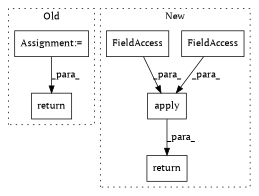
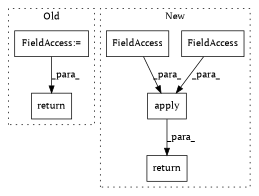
node "Assignment:=": label "Assignment:=" -> "FieldAccess:="
